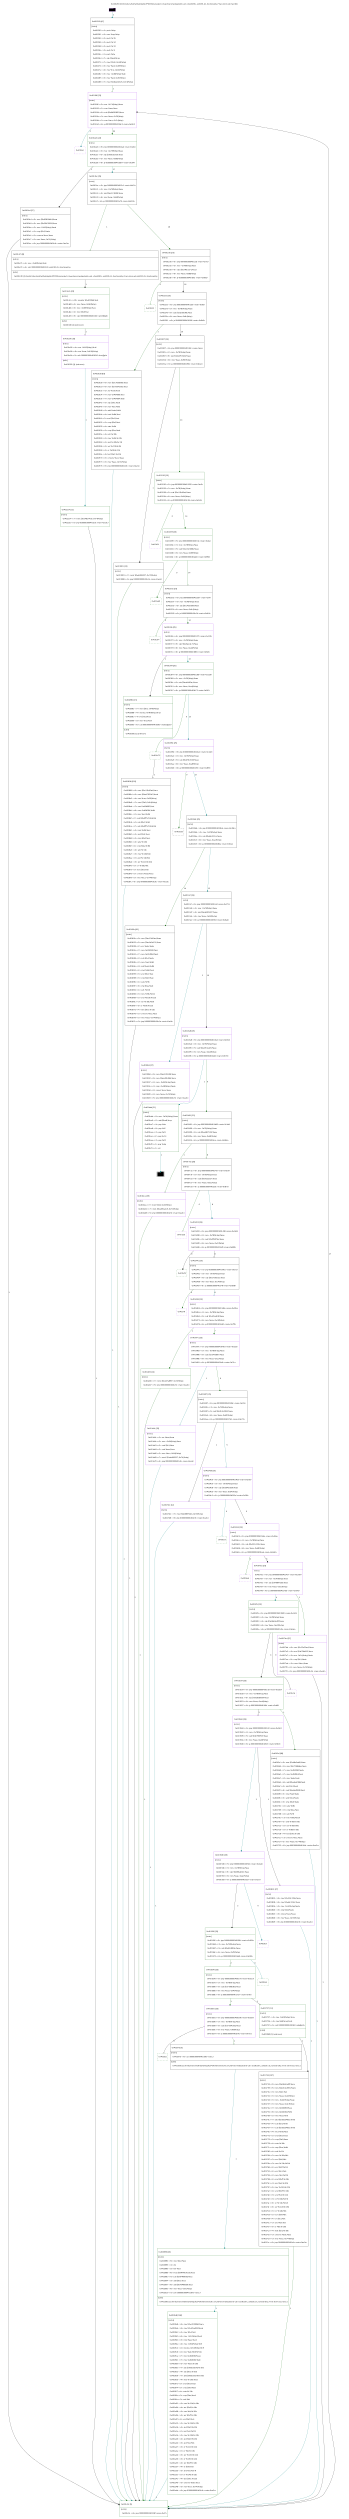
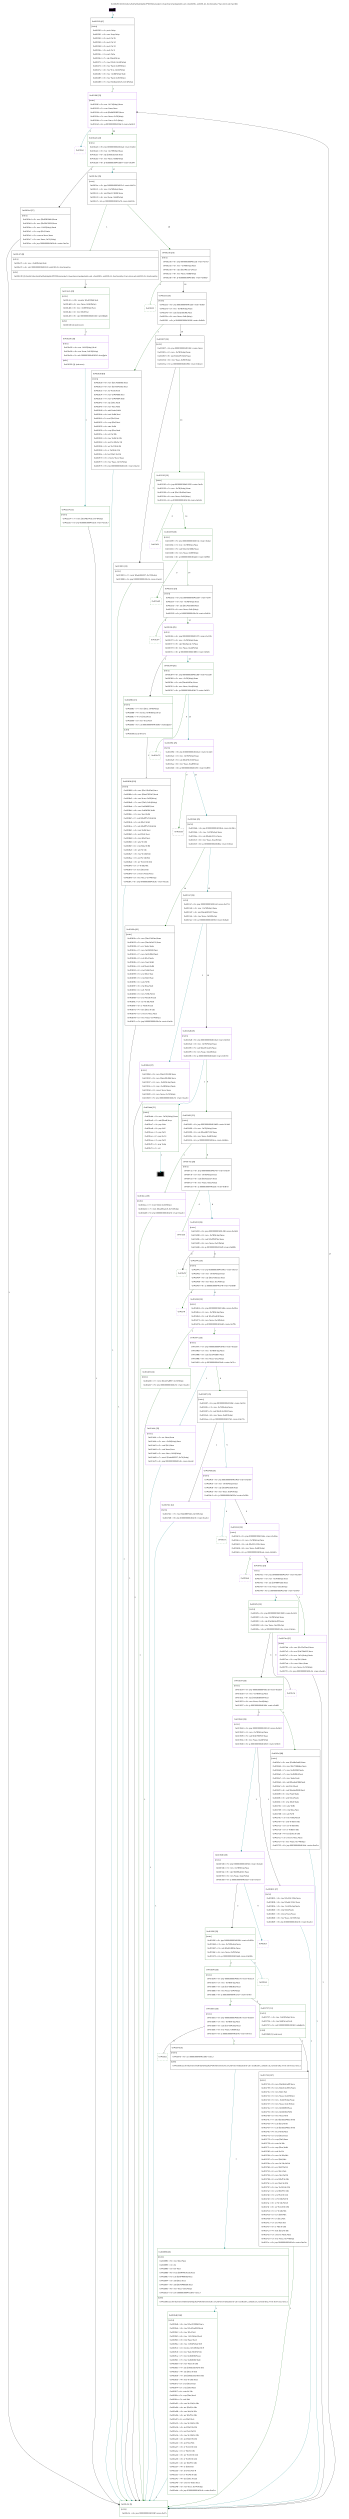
edge "0x401b72" -> "0x401898 [105]": now "0x401881 [23]" -> "0x401898 [105]"
